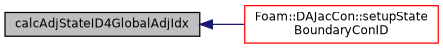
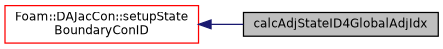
edge "Foam::DAJacCon::setupState BoundaryConID" -> "calcAdjStateID4GlobalAdjIdx": reversed
